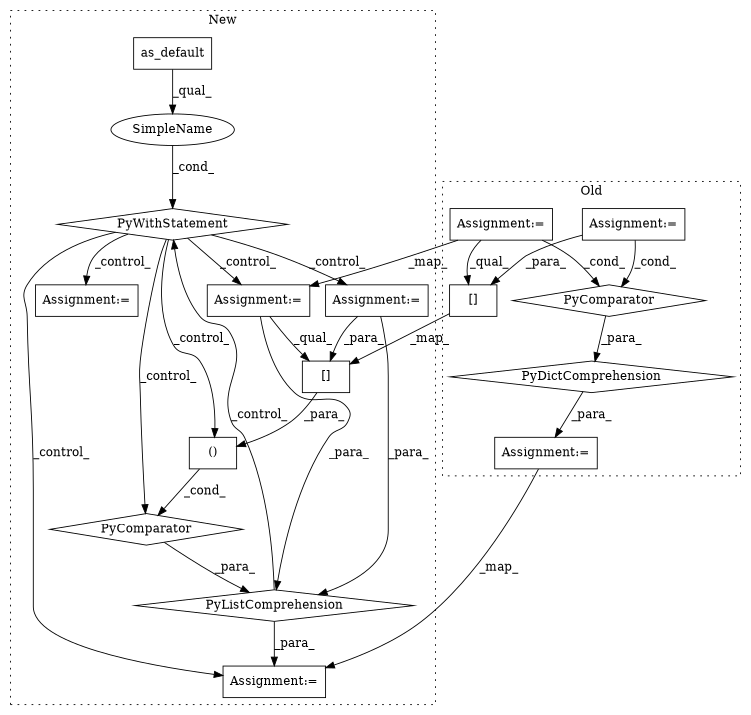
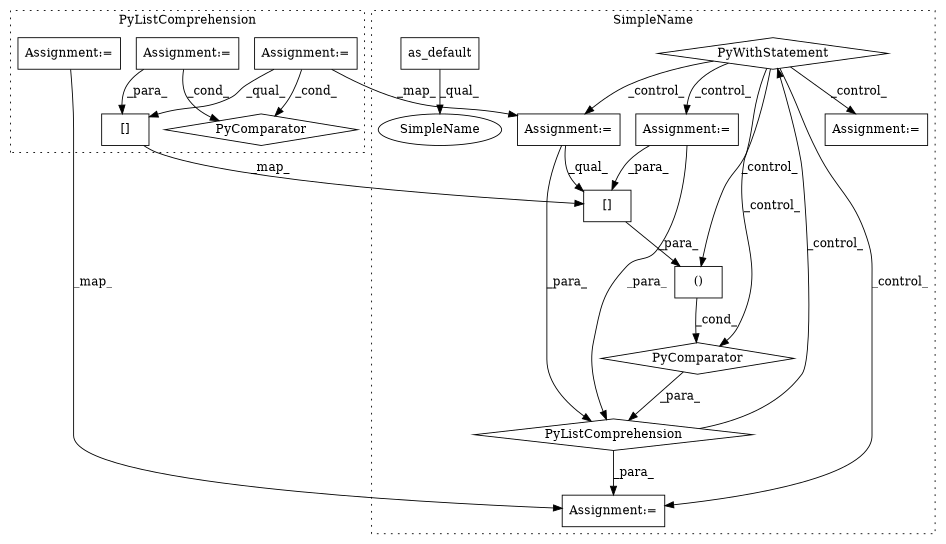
cluster "New": label "New" -> "SimpleName"
edge "SimpleName" -> "PyWithStatement": removed, label "_cond_"
cluster "Old": label "Old" -> "PyListComprehension"
node "PyDictComprehension": removed
